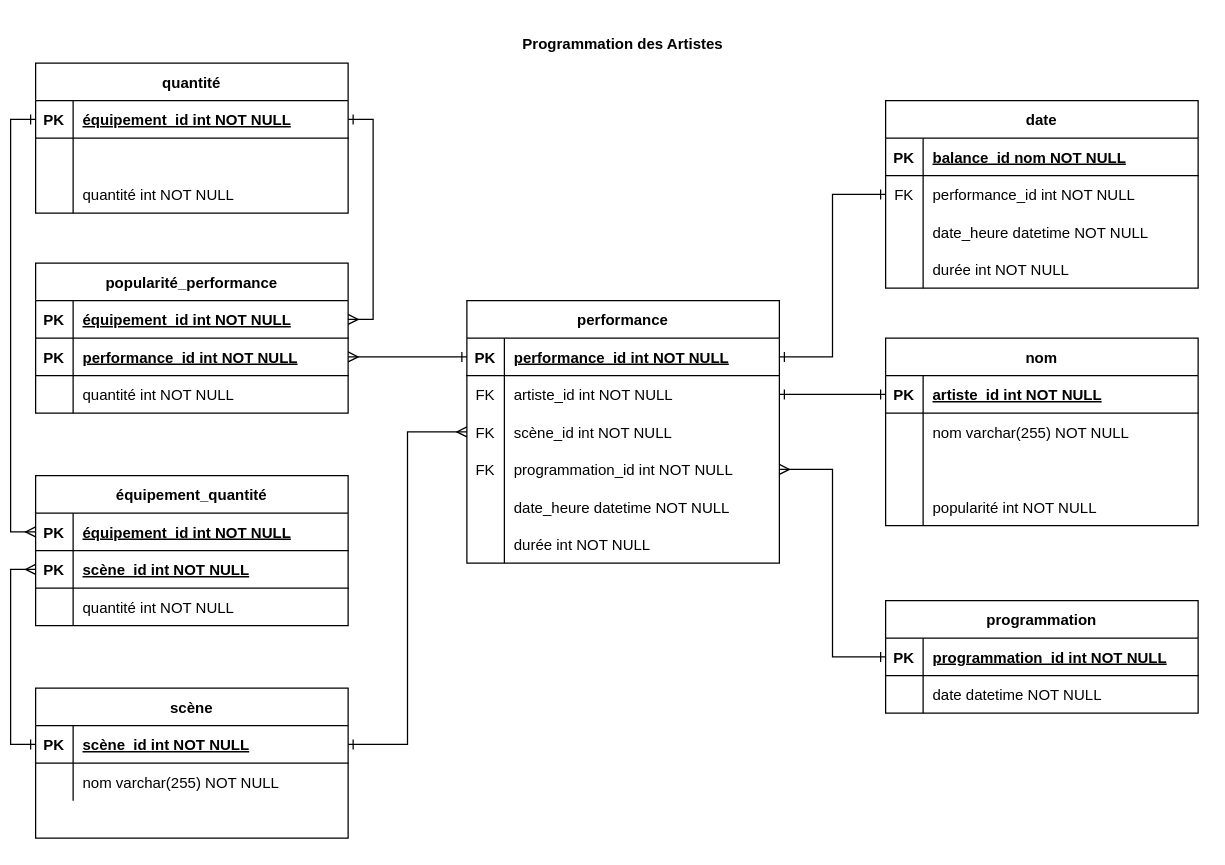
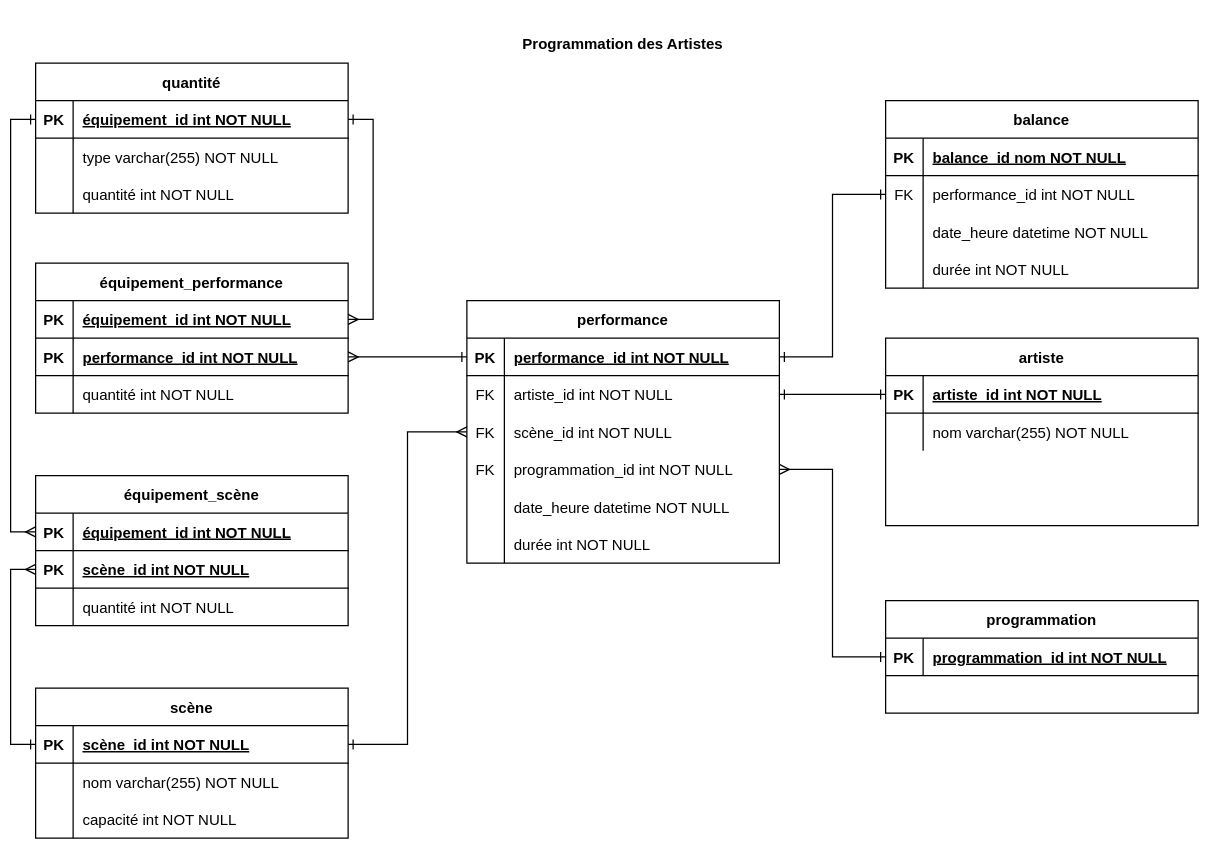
node "date": label "date" -> "balance"
node "type varchar(255) NOT NULL": added
node "popularité_performance": label "popularité_performance" -> "équipement_performance"
node "nom": label "nom" -> "artiste"
node "équipement_quantité": label "équipement_quantité" -> "équipement_scène"
node "popularité int NOT NULL": removed
node "date datetime NOT NULL": removed
node "capacité int NOT NULL": added
